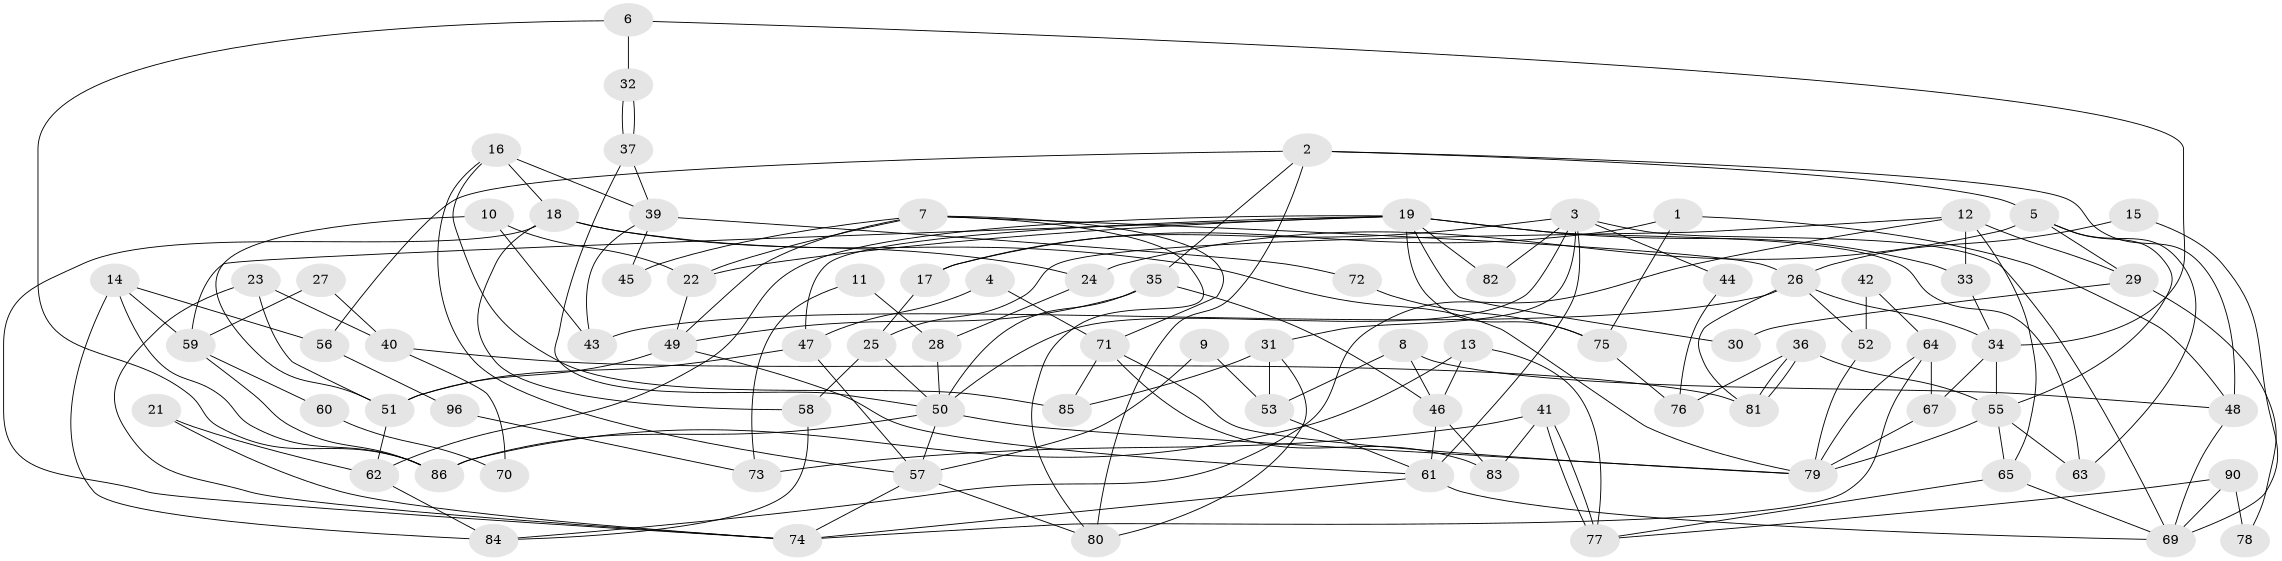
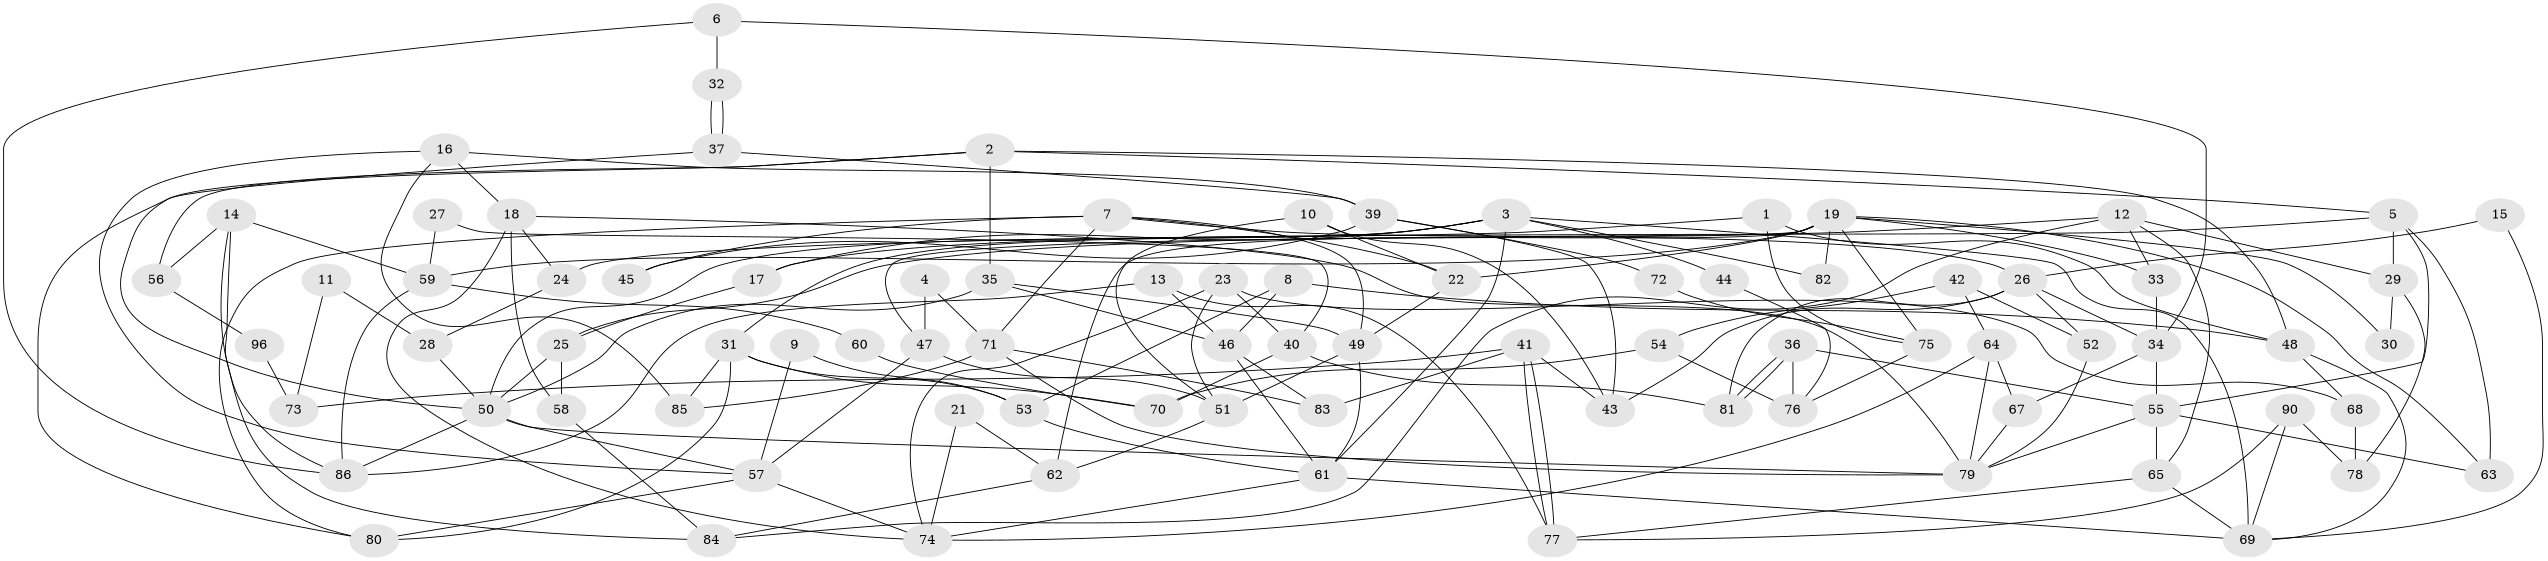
node "54": added
edge "41" -- "43": added
edge "31" -- "70": added
node "68": added
